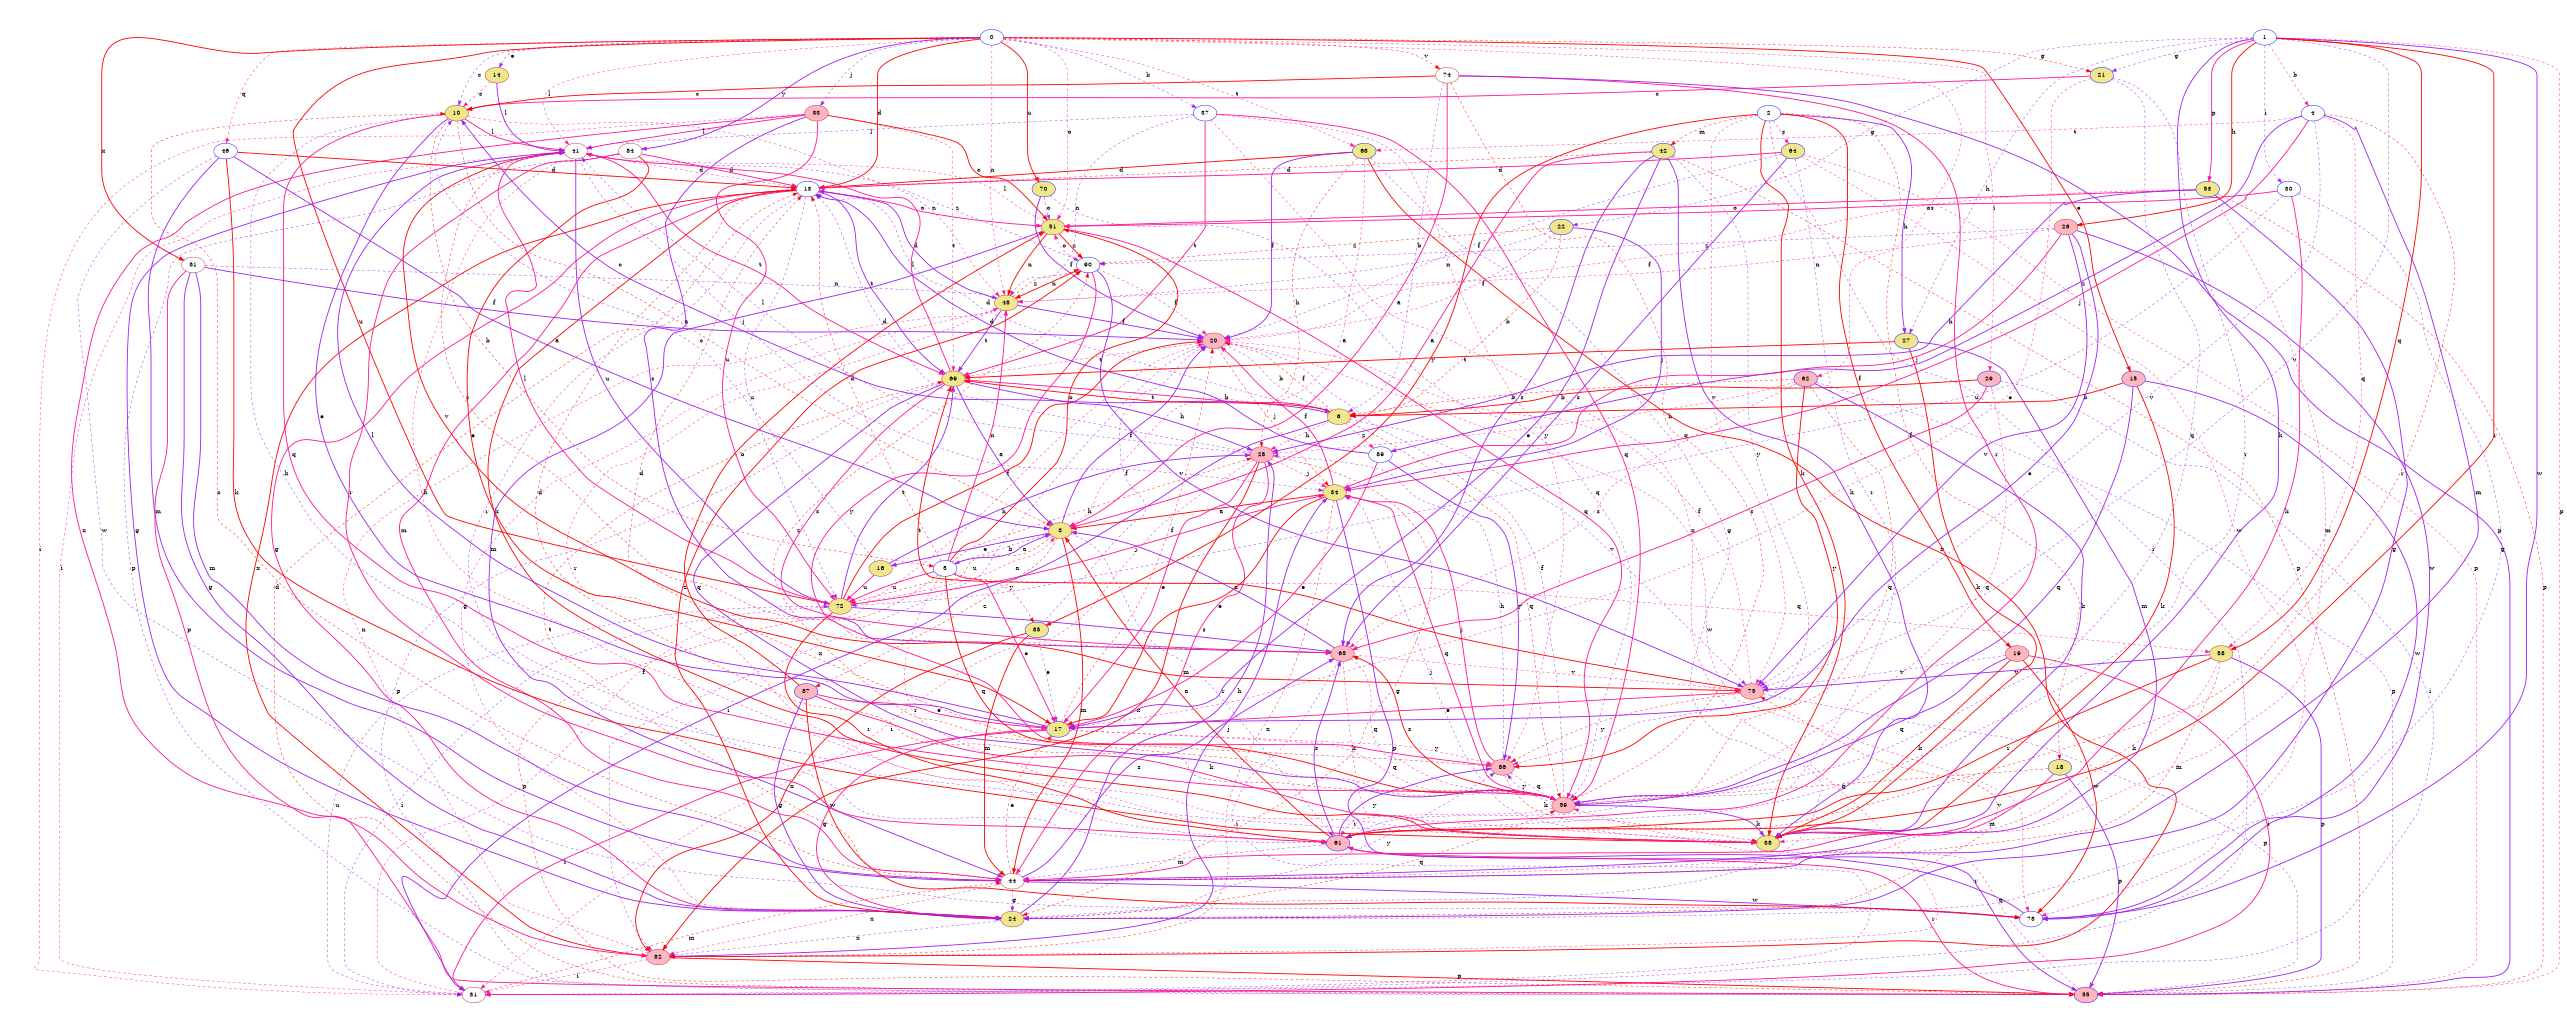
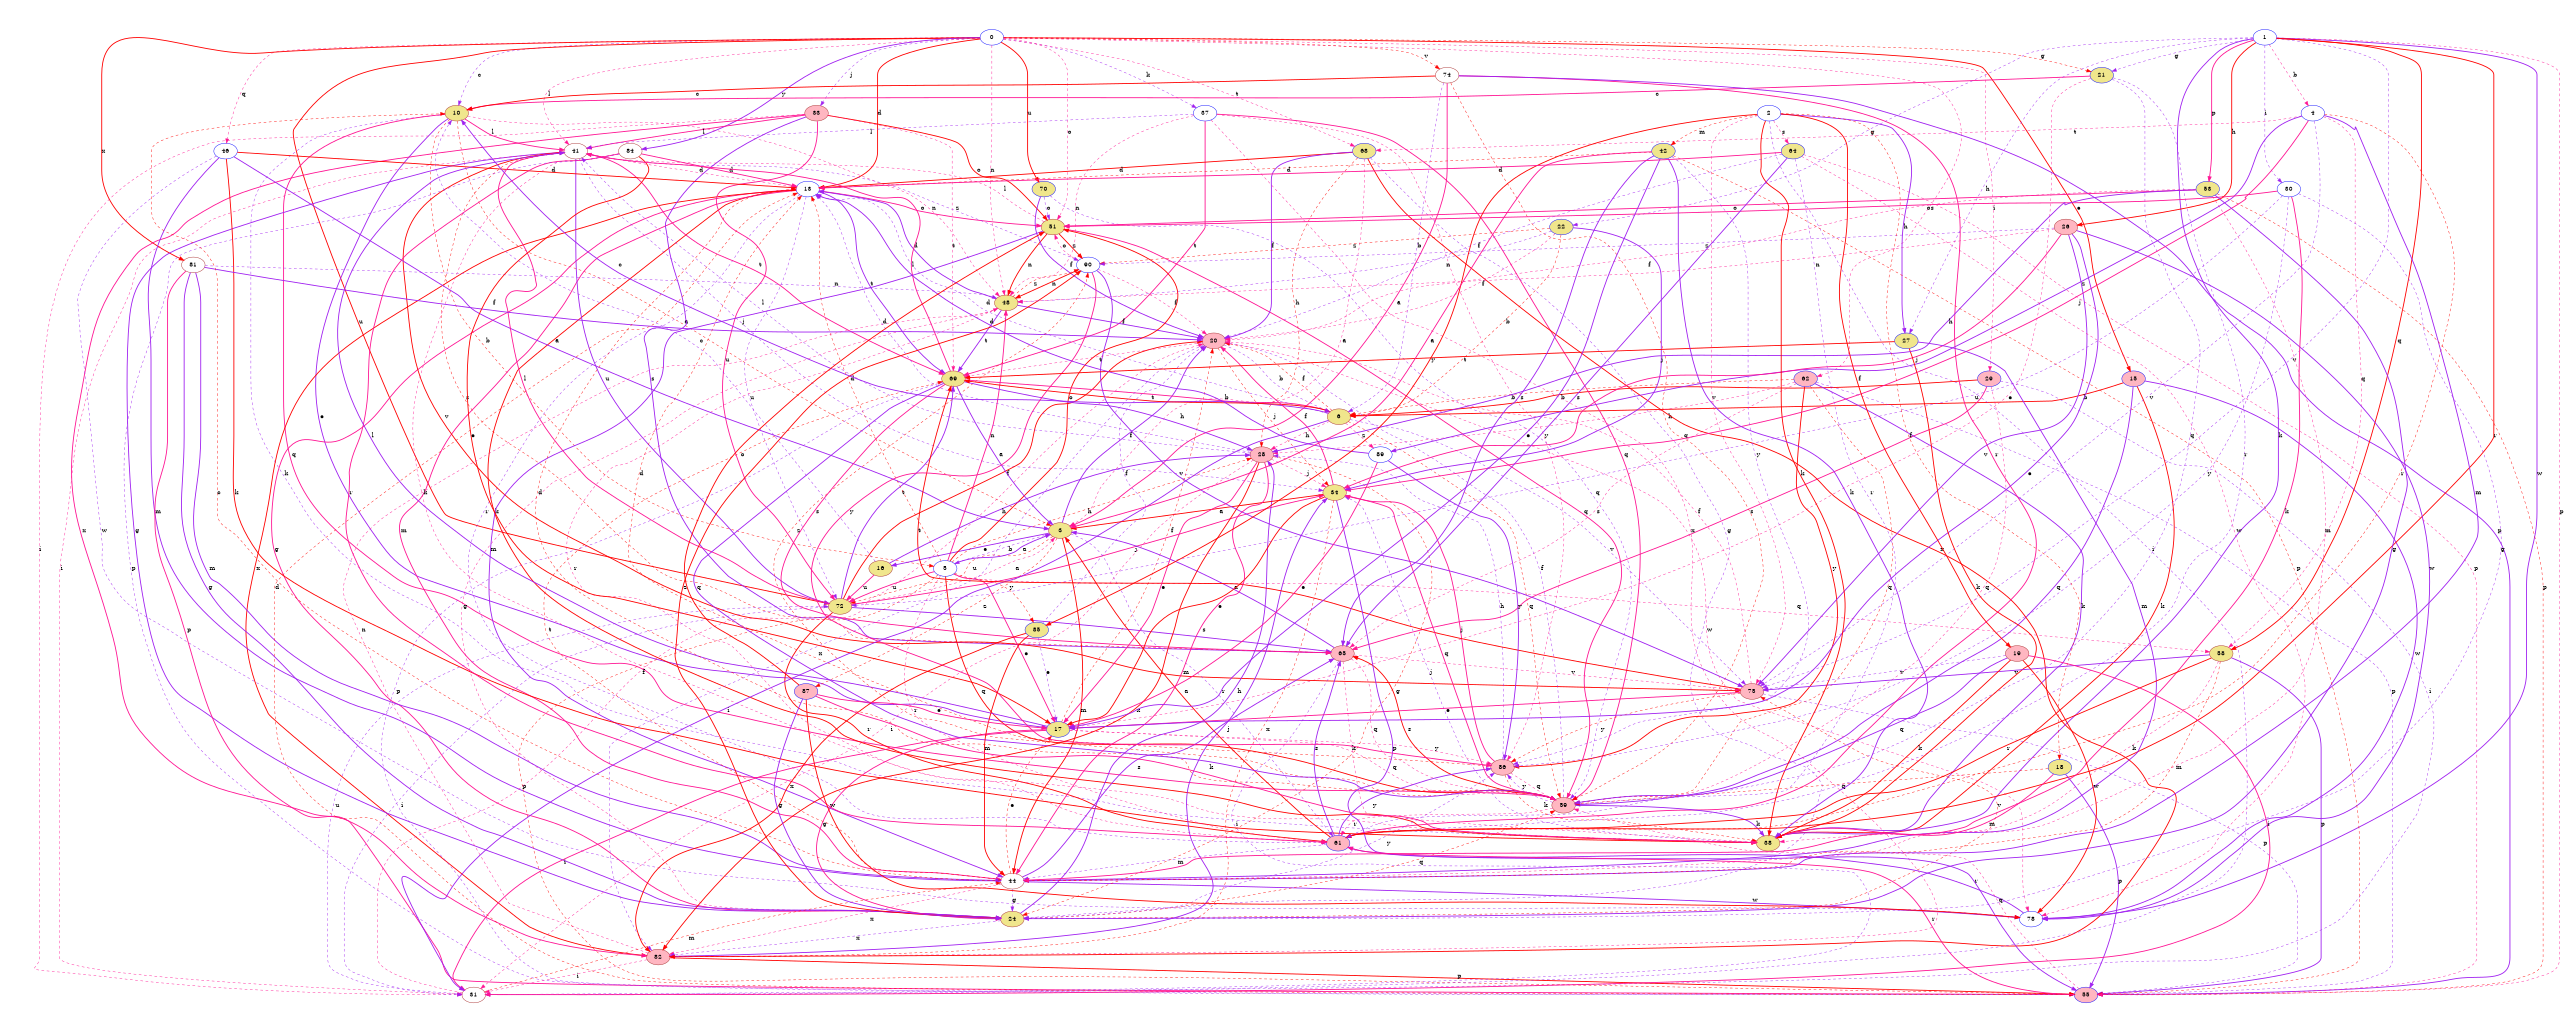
node "14": removed
edge "37" -> "48": color purple -> deeppink
edge "30" -> "86": added, label "y"
